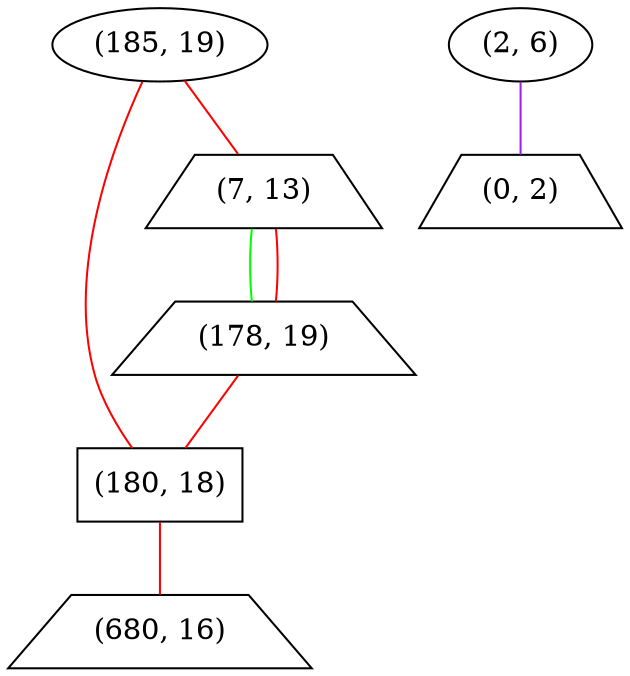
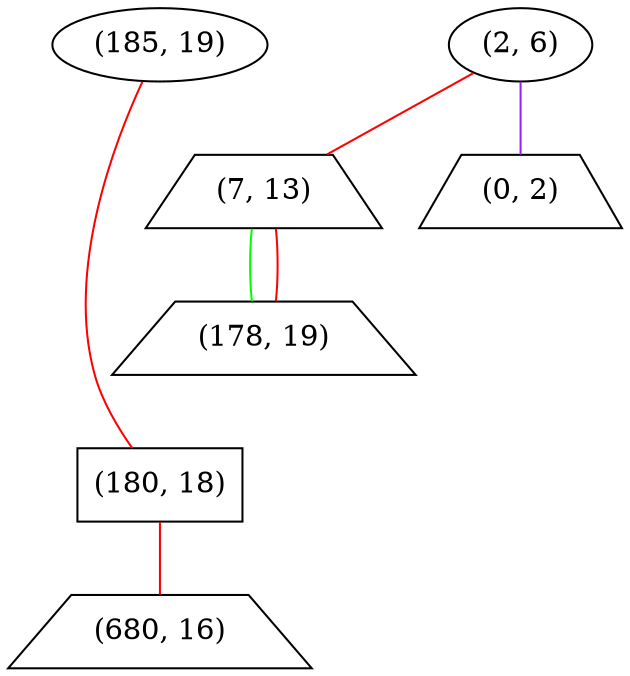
edge "(185, 19)" -- "(7, 13)": now "(2, 6)" -- "(7, 13)"
edge "(178, 19)" -- "(180, 18)": removed
